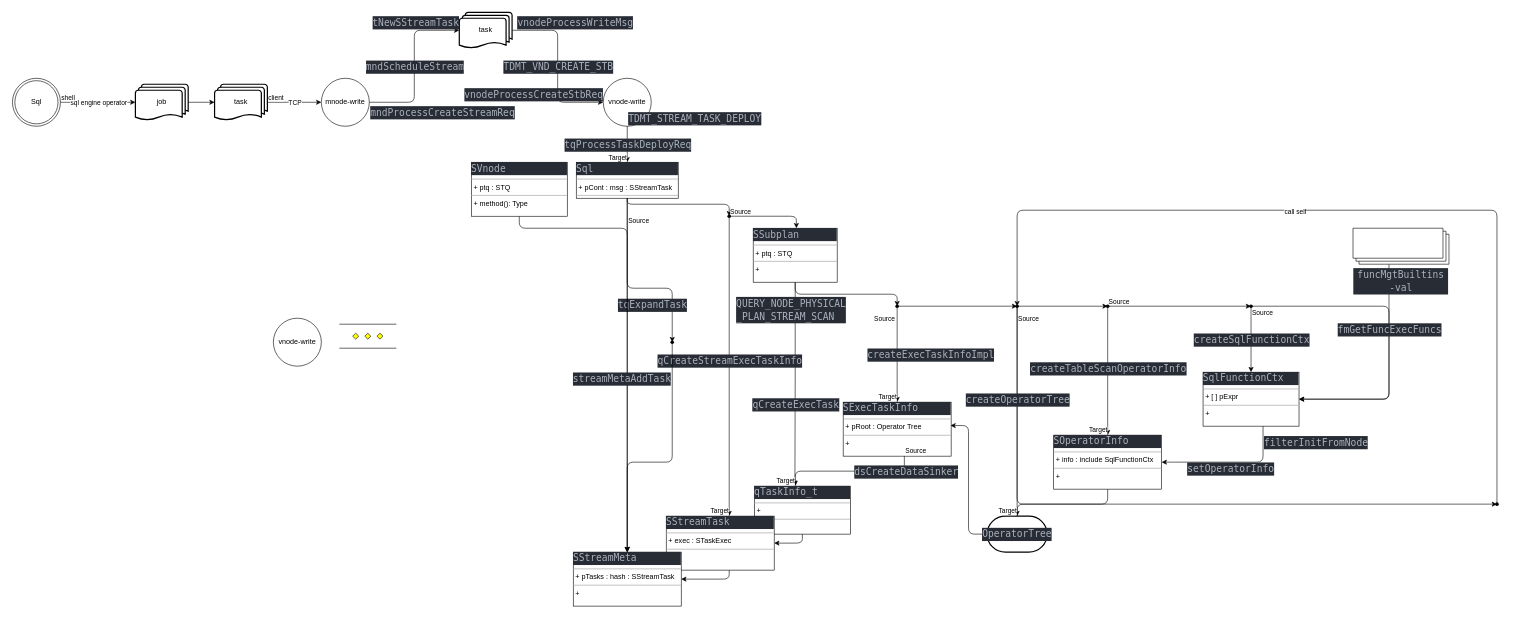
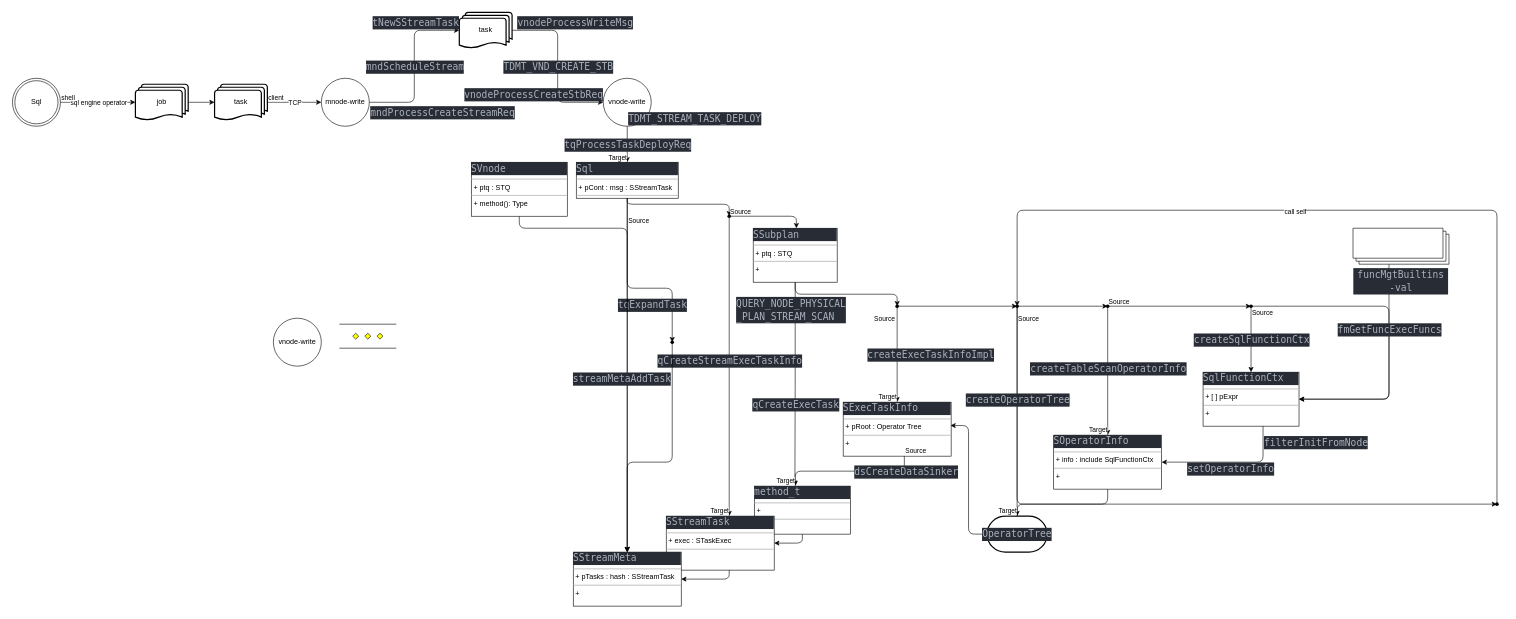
node "qTaskInfo_t + +": label "qTaskInfo_t + +" -> "method_t + +"
